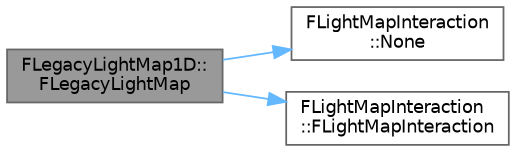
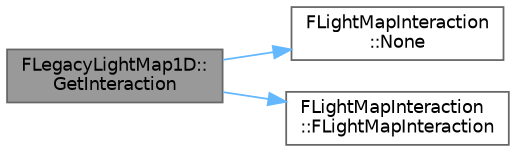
node "FLegacyLightMap1D:: FLegacyLightMap": label "FLegacyLightMap1D:: FLegacyLightMap" -> "FLegacyLightMap1D:: GetInteraction"
